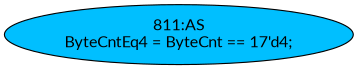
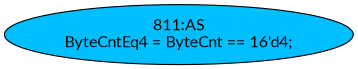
node "811:AS ByteCntEq4 = ByteCnt == 17'd4;": label "811:AS ByteCntEq4 = ByteCnt == 17'd4;" -> "811:AS ByteCntEq4 = ByteCnt == 16'd4;"
